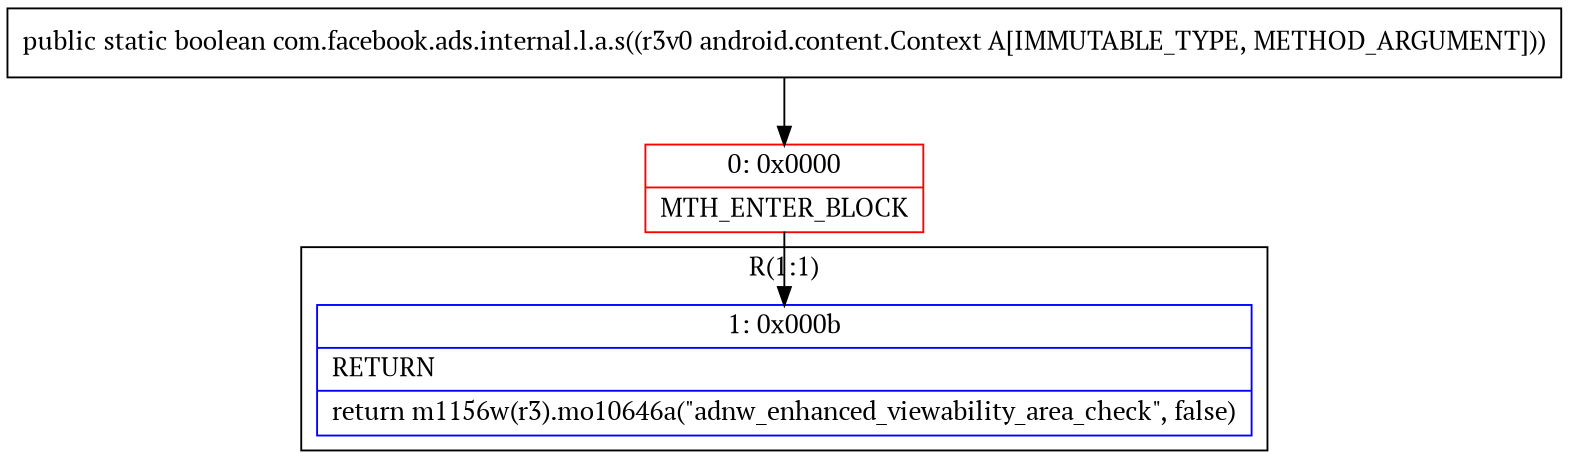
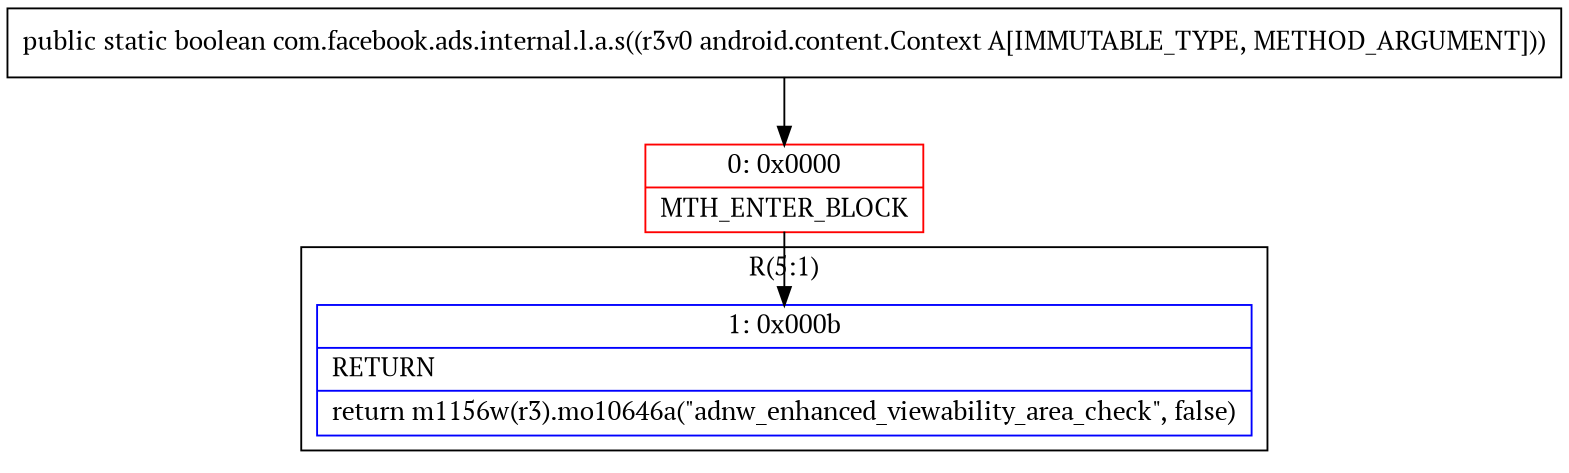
cluster "R(1:1)": label "R(1:1)" -> "R(5:1)"
